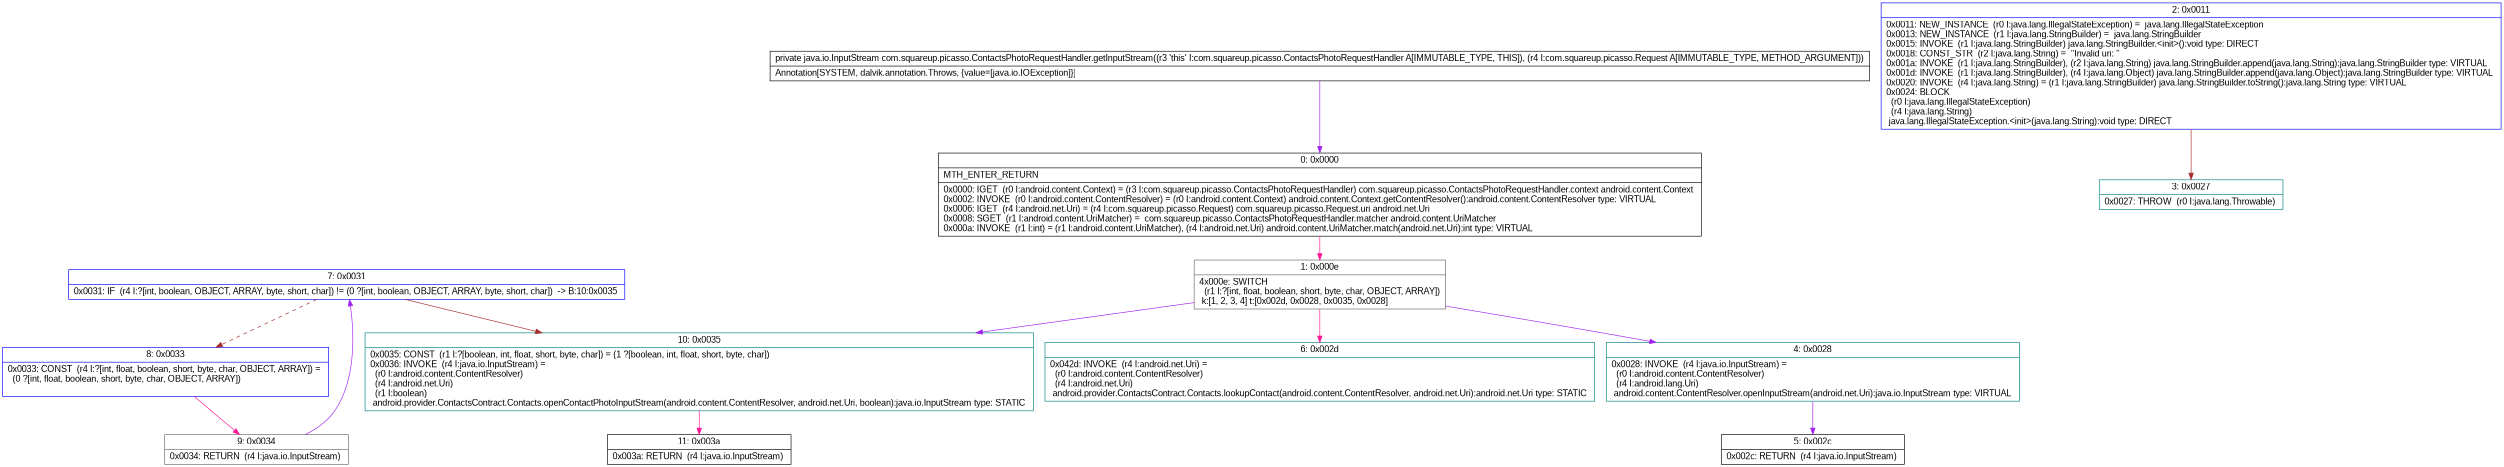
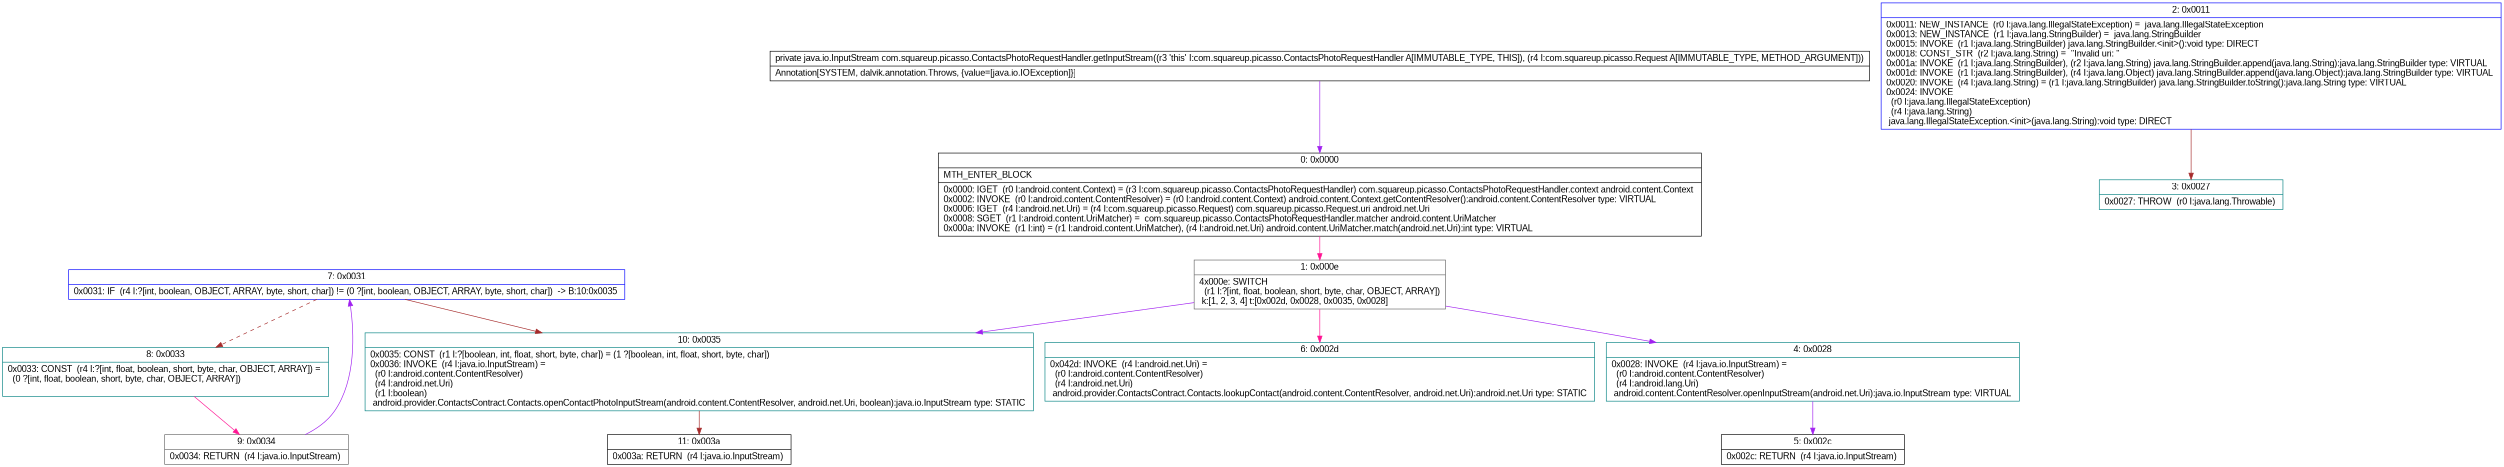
node "2: 0x0011": text "0x0024: BLOCK" -> "0x0024: INVOKE"
node "0: 0x0000": text "MTH_ENTER_RETURN" -> "MTH_ENTER_BLOCK"
node "8: 0x0033": color blue -> teal
edge "10: 0x0035" -> "11: 0x003a": color deeppink -> brown
